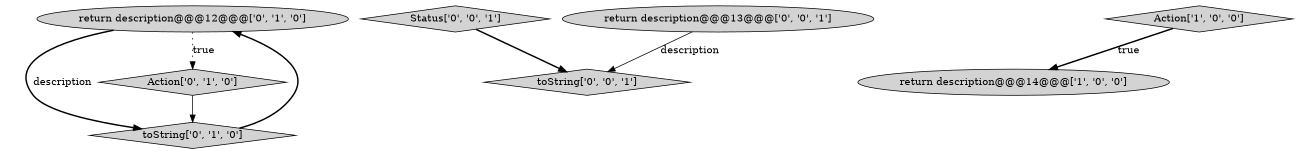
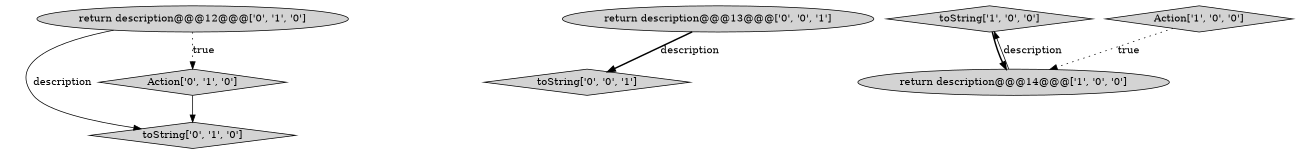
node "Status['0', '0', '1']": removed
node "toString['1', '0', '0']": added
edge "Action['1', '0', '0']" -> "return description@@@14@@@['1', '0', '0']": style bold -> dotted
edge "return description@@@13@@@['0', '0', '1']" -> "toString['0', '0', '1']": style solid -> bold
edge "toString['0', '1', '0']" -> "return description@@@12@@@['0', '1', '0']": removed
edge "return description@@@12@@@['0', '1', '0']" -> "toString['0', '1', '0']": style bold -> solid
